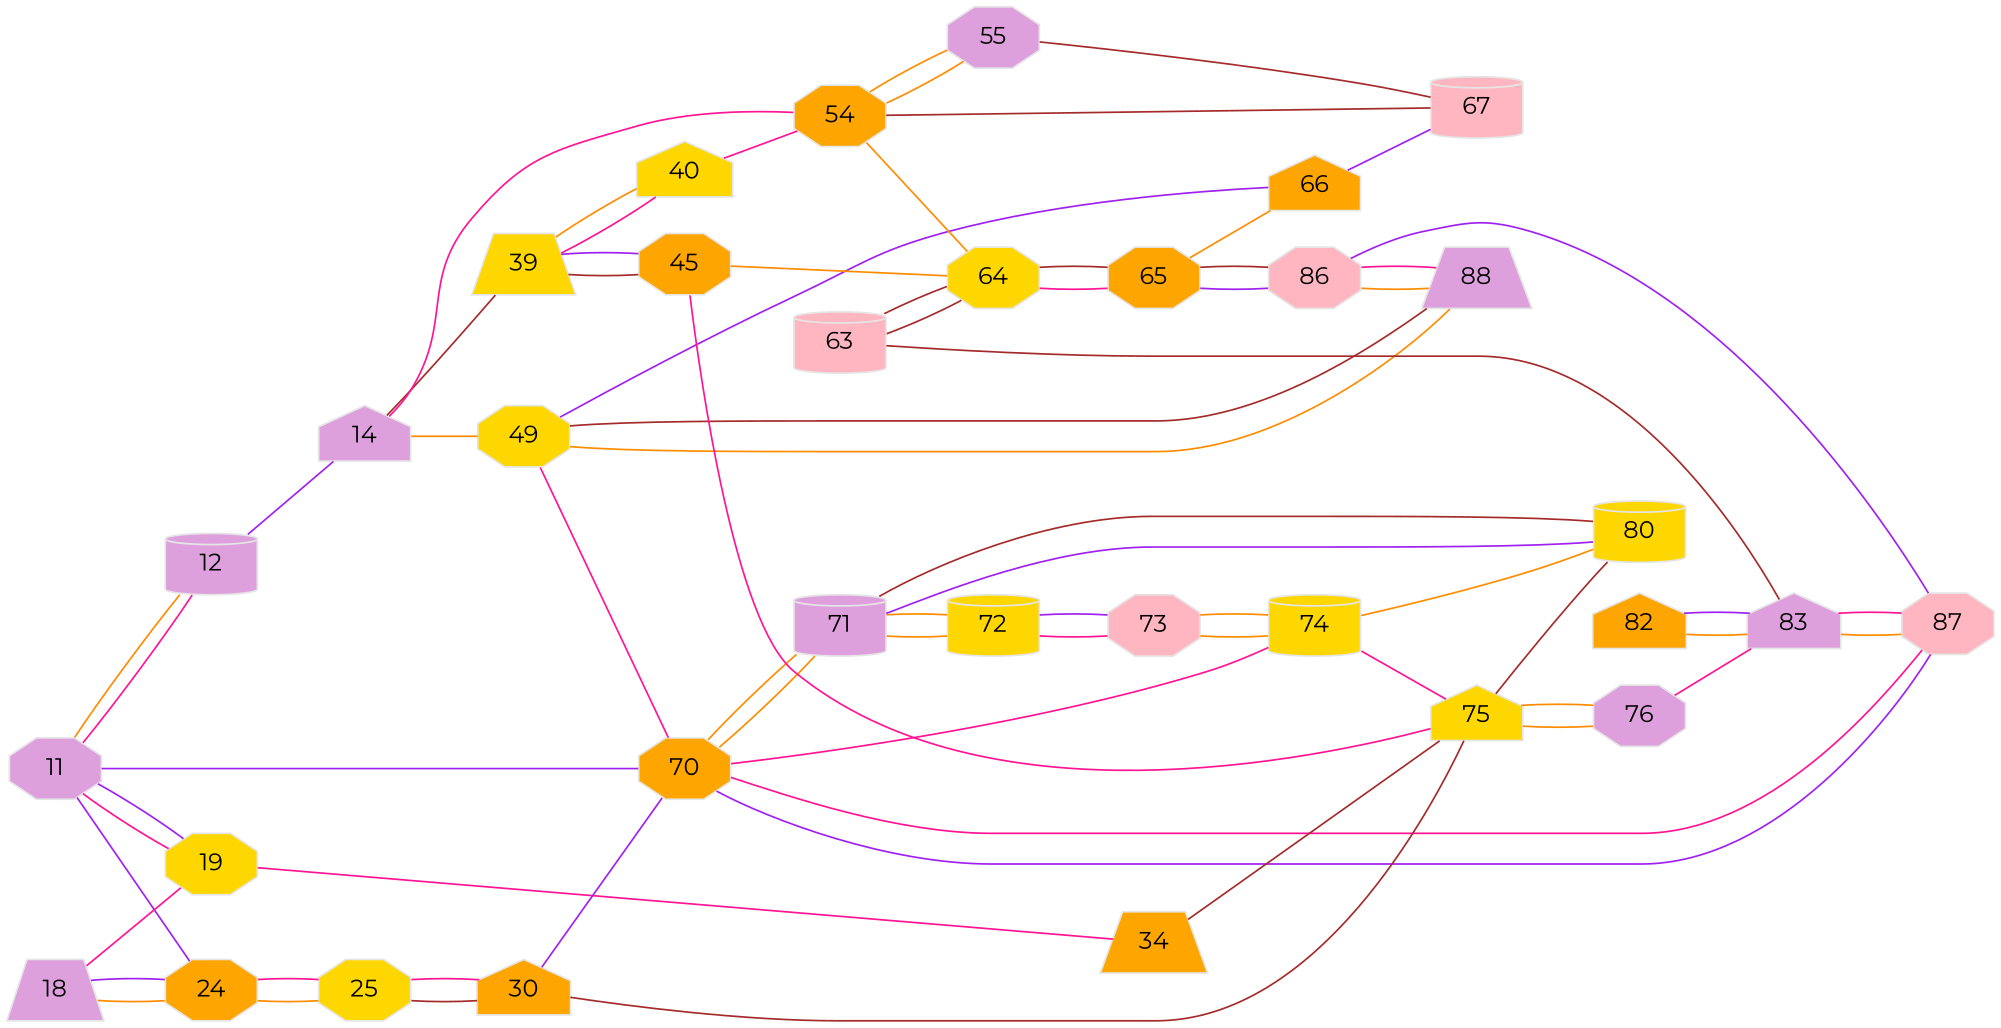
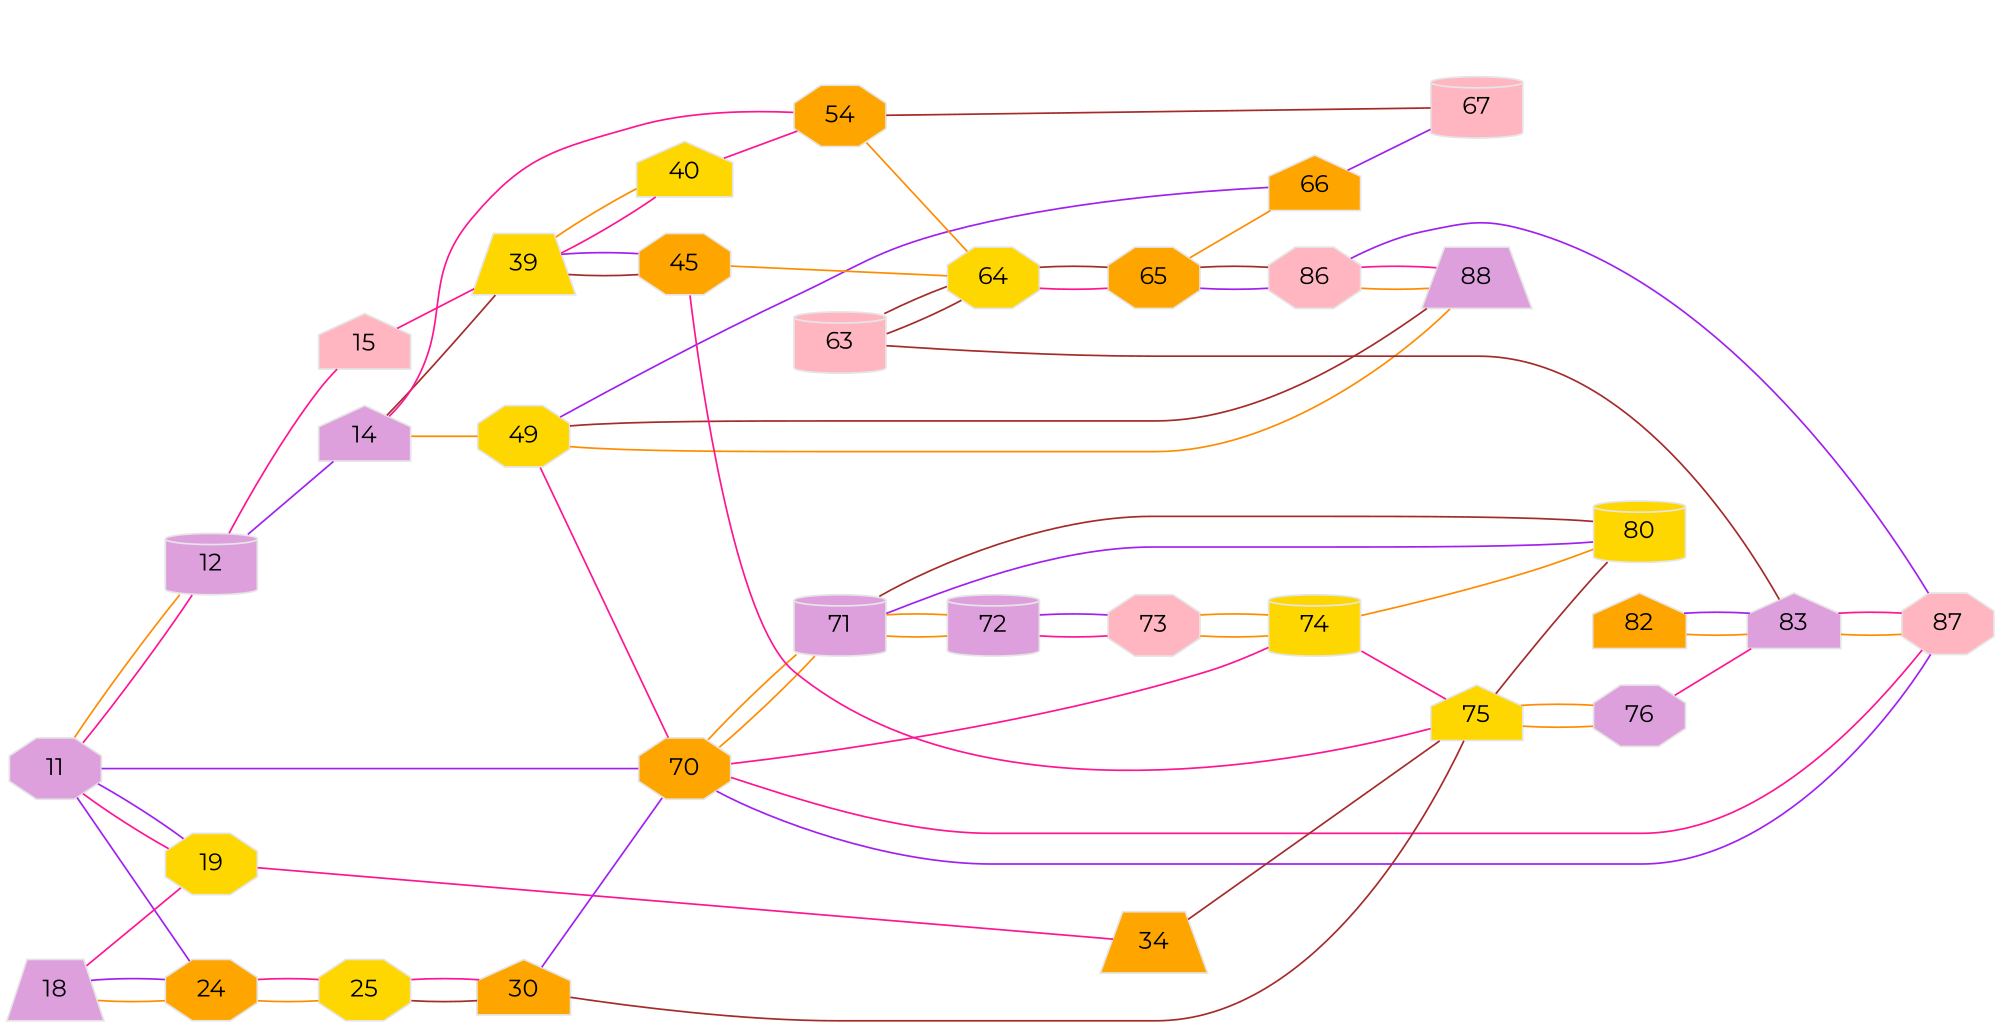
node "55": removed
node "15": added
node "72": fillcolor gold -> plum
